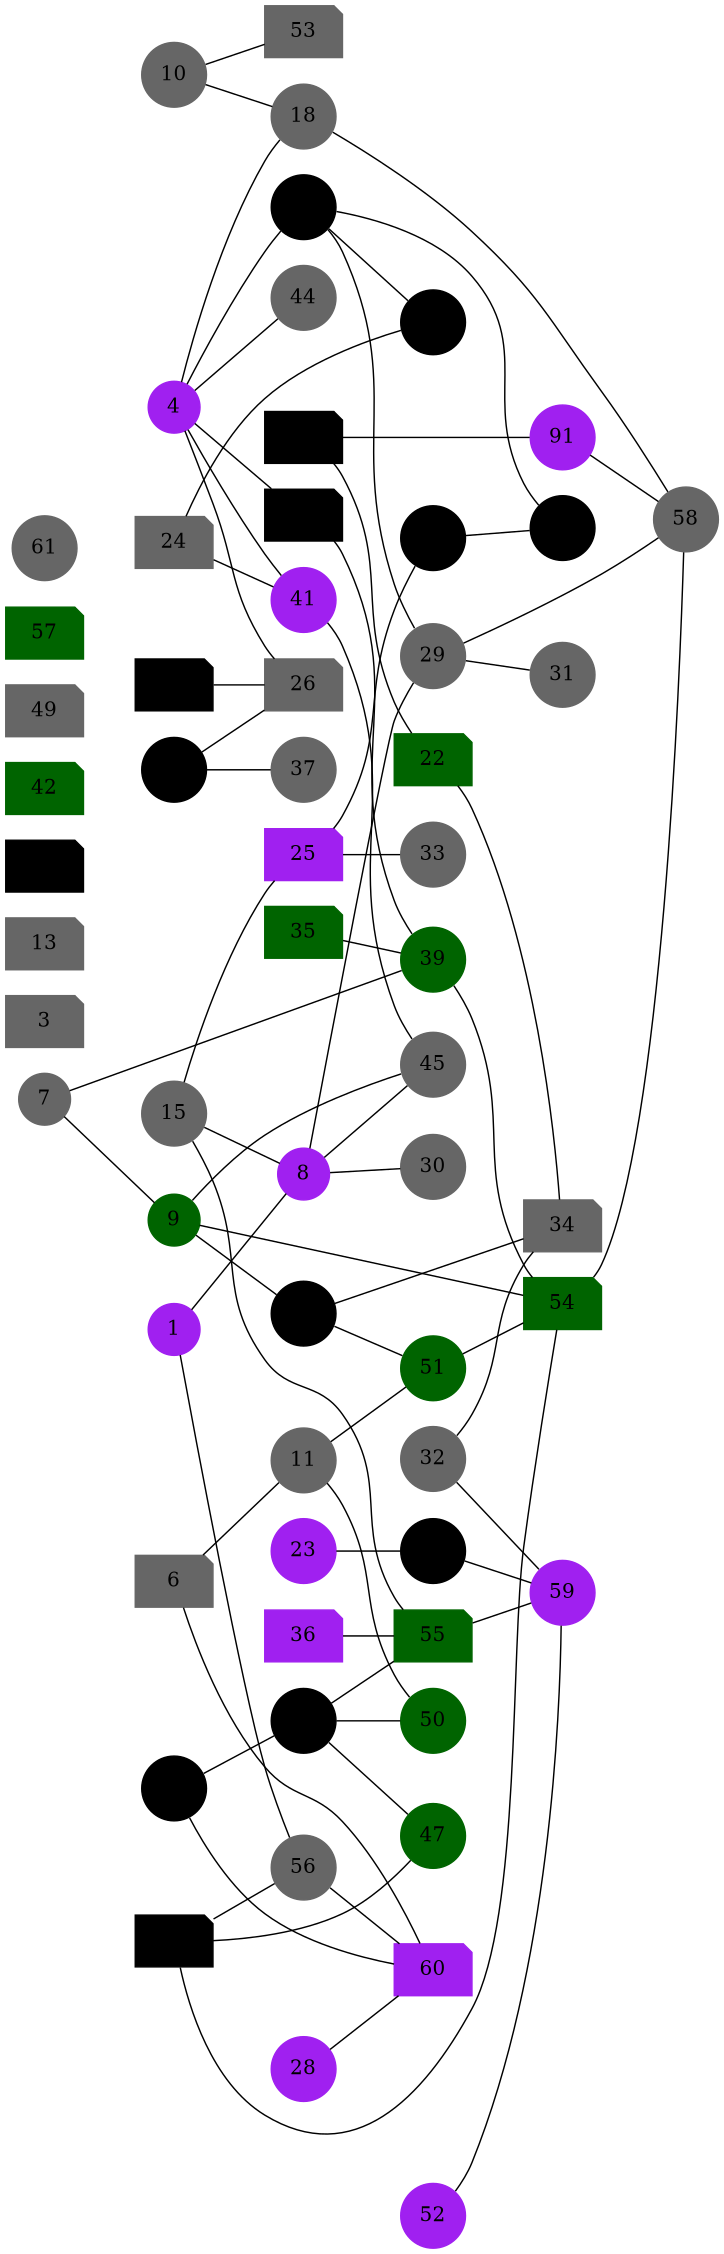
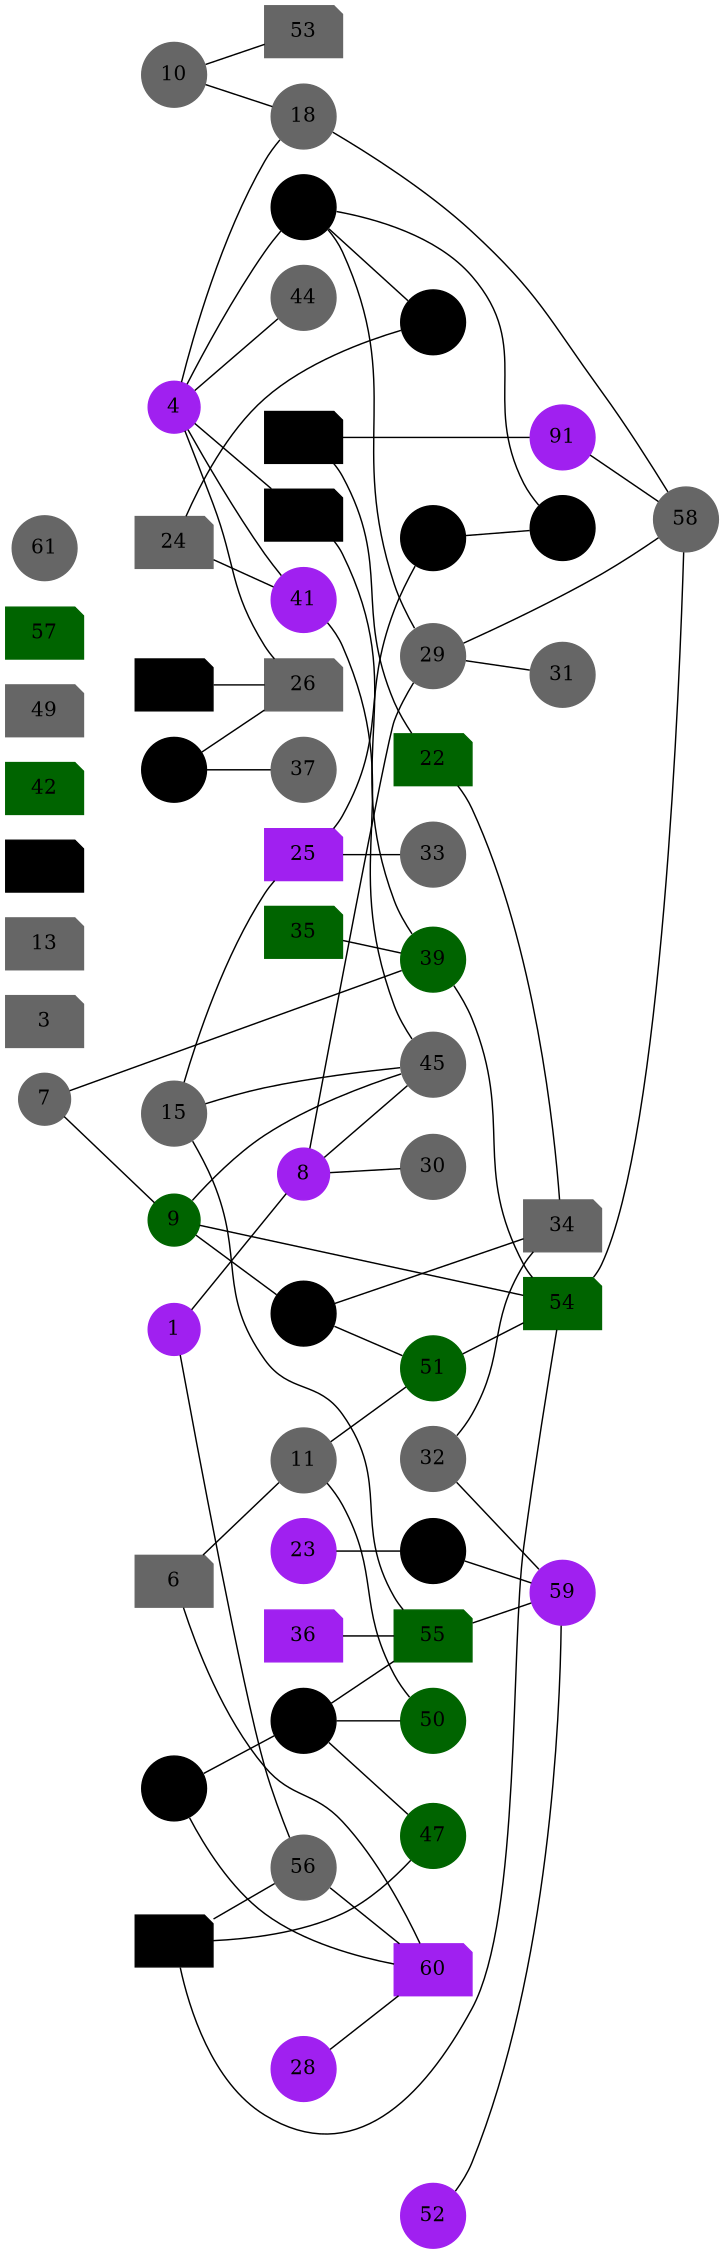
edge "15" -- "8": now "15" -- "45"
